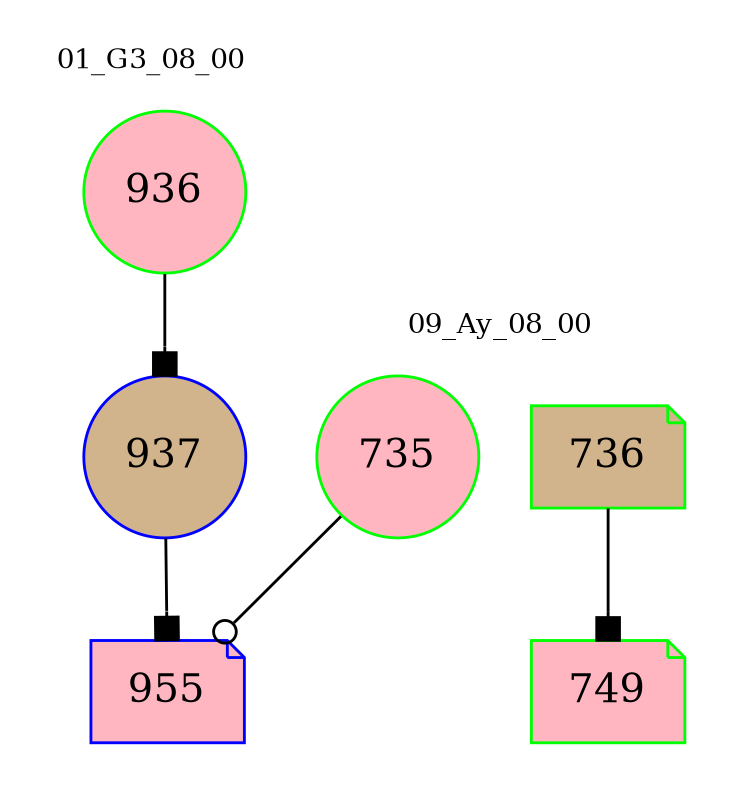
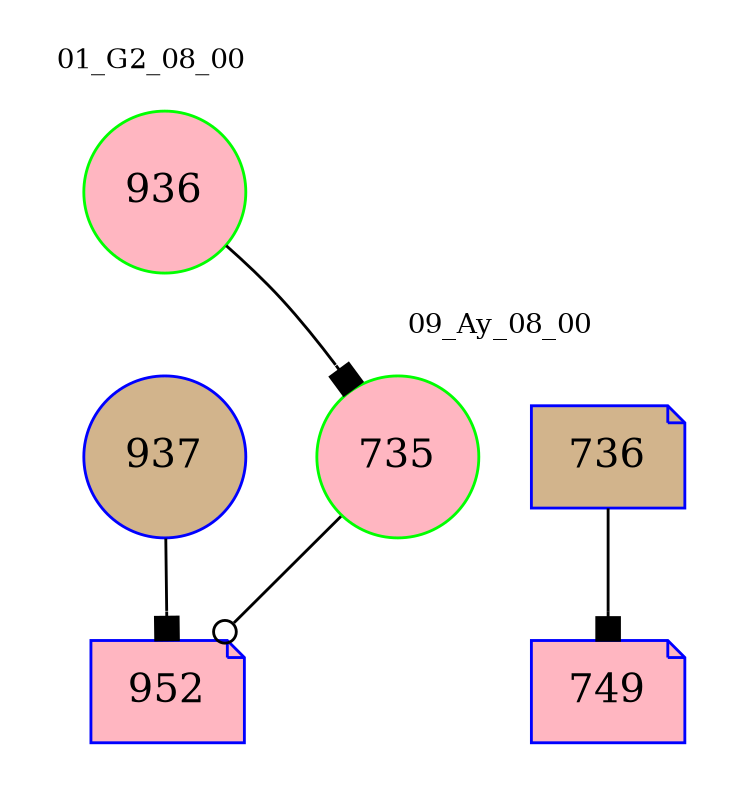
cluster "01_G3_08_00": label "01_G3_08_00" -> "01_G2_08_00"
edge "936" -> "937": now "936" -> "735"
node "736": color green -> blue
node "955": label "955" -> "952"
node "749": color green -> blue
